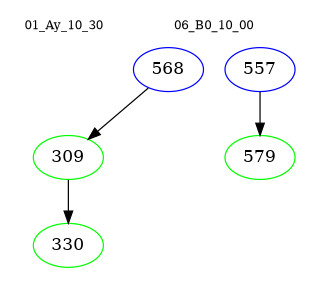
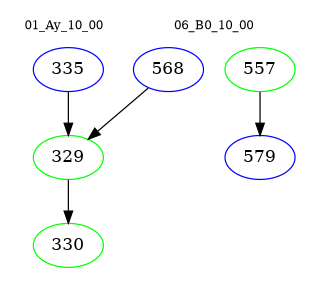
cluster "01_Ay_10_30": label "01_Ay_10_30" -> "01_Ay_10_00"
node "335": added
node "557": color blue -> green
node "309": label "309" -> "329"
node "579": color green -> blue
